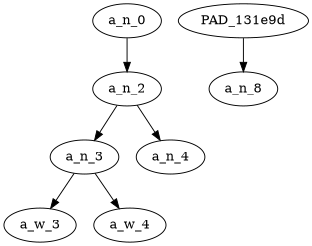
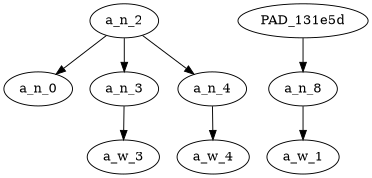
node "PAD_131e9d": label "PAD_131e9d" -> "PAD_131e5d"
edge "a_n_0" -> "a_n_2": reversed
node "a_w_1": added
edge "a_n_3" -> "a_w_4": now "a_n_4" -> "a_w_4"
